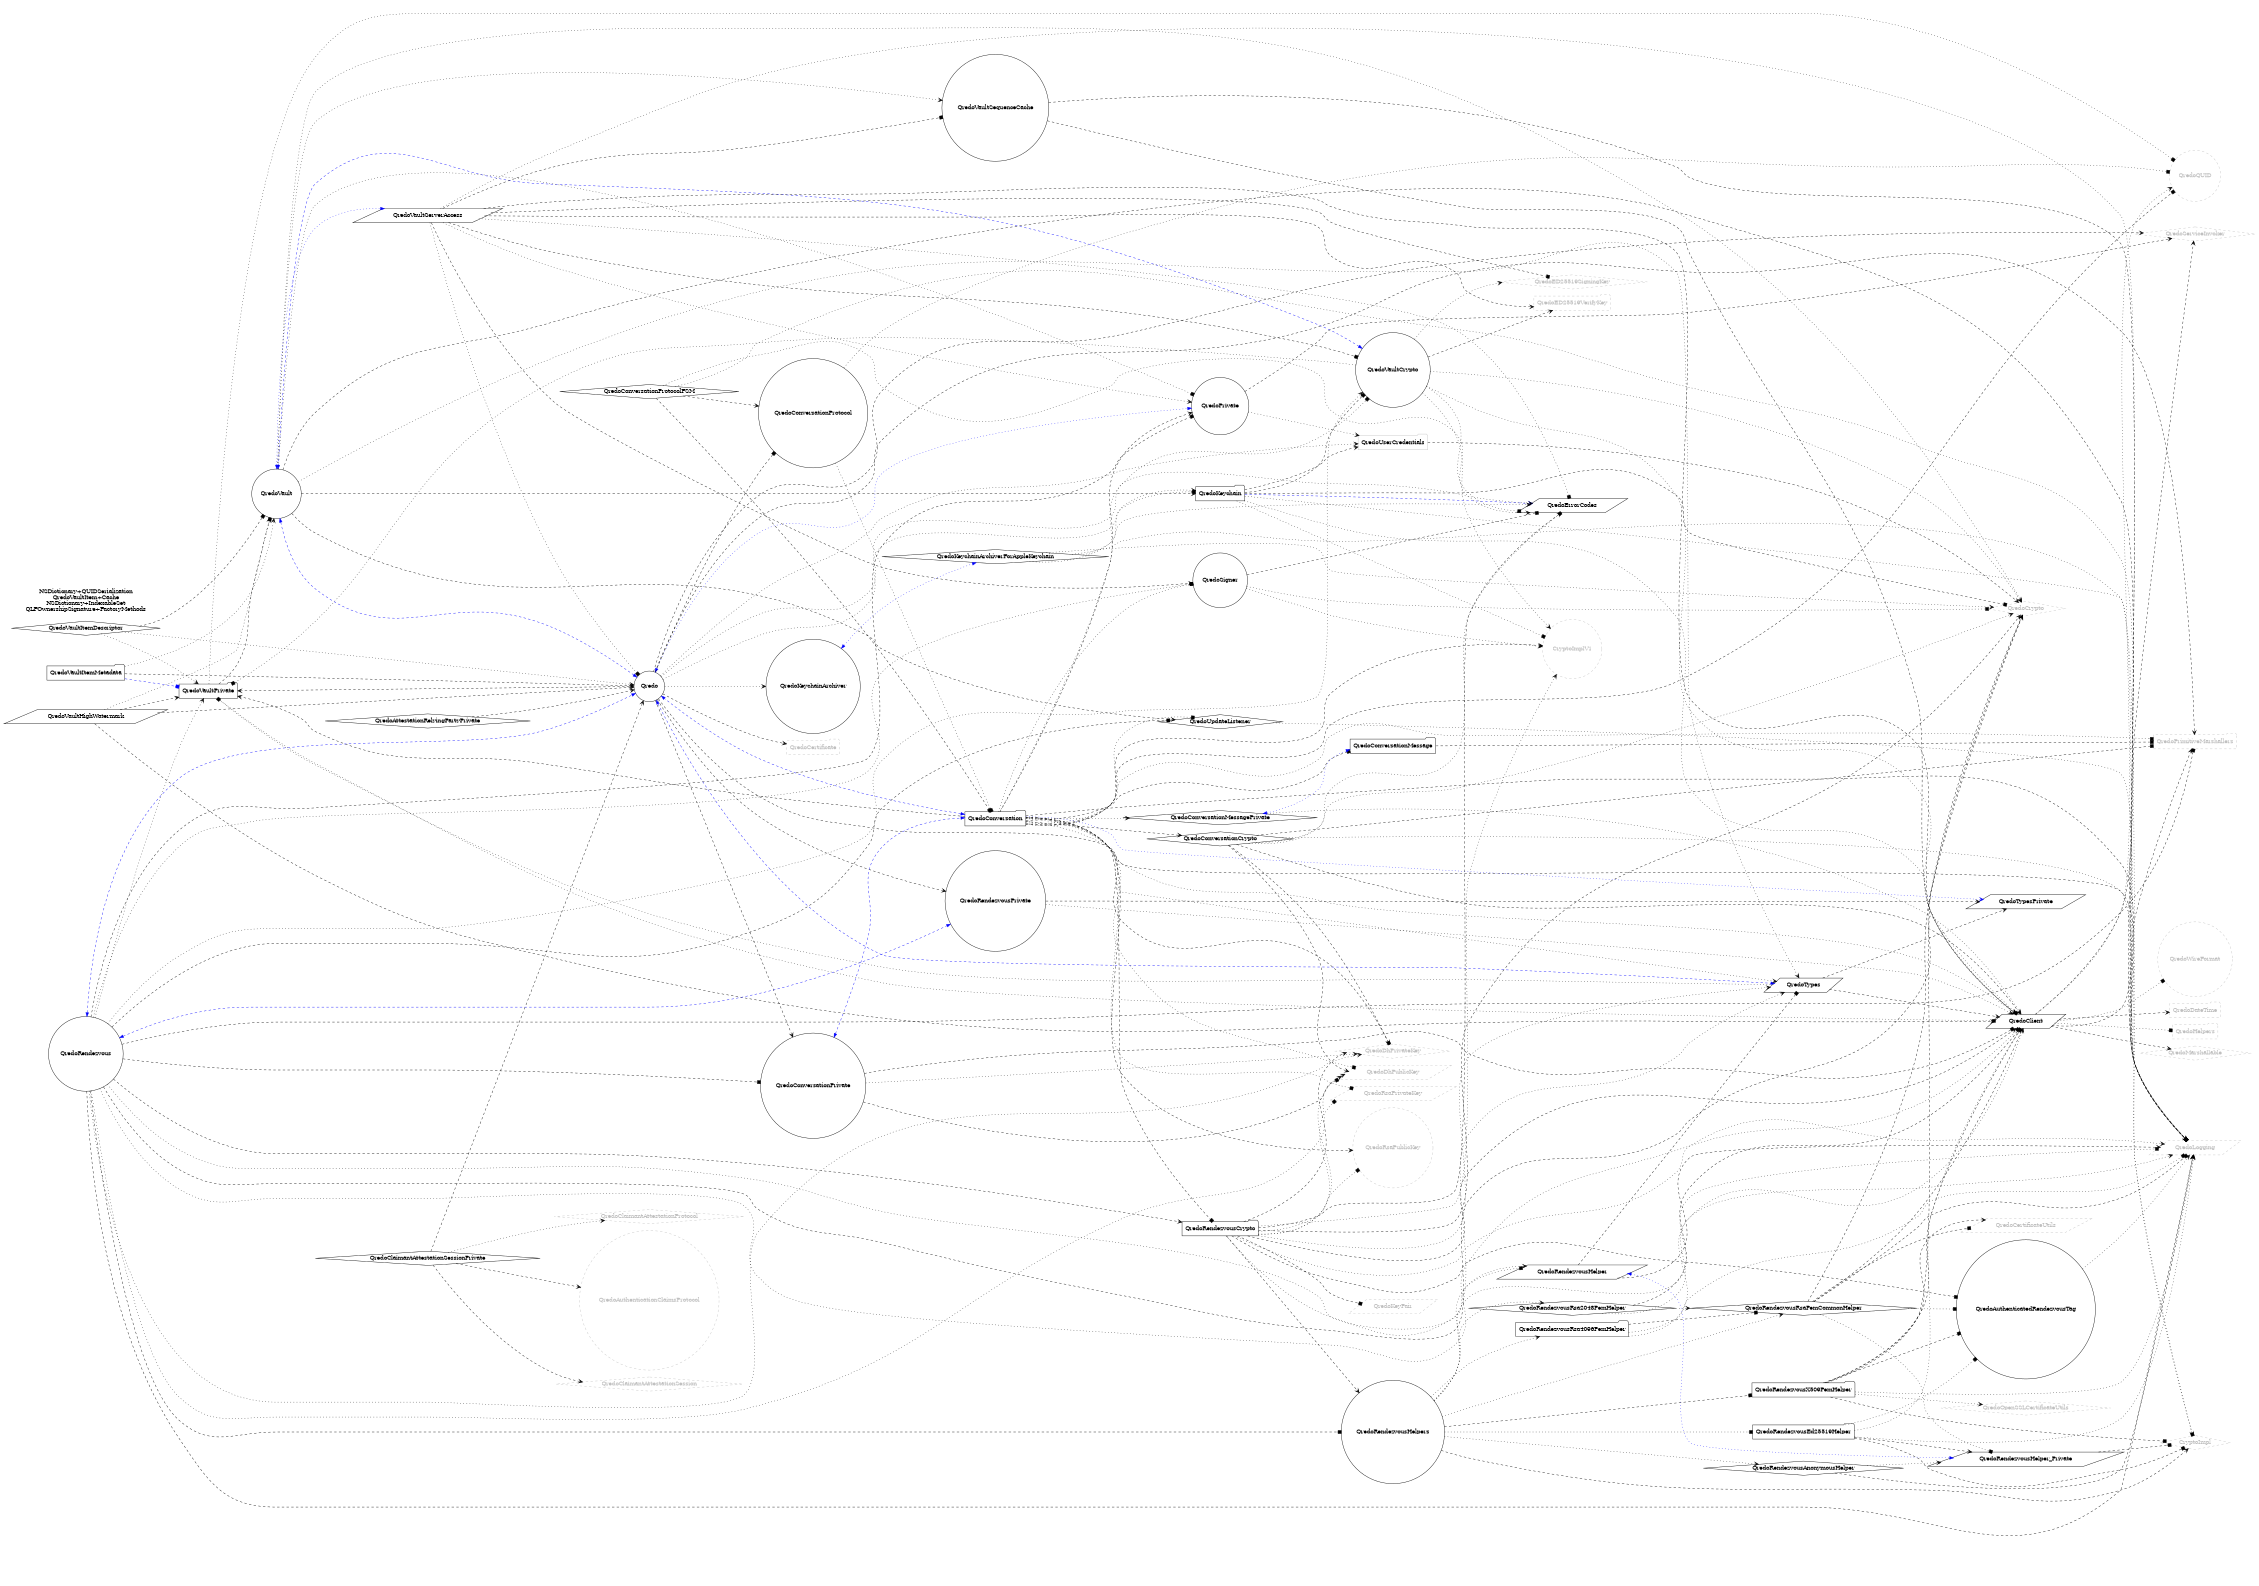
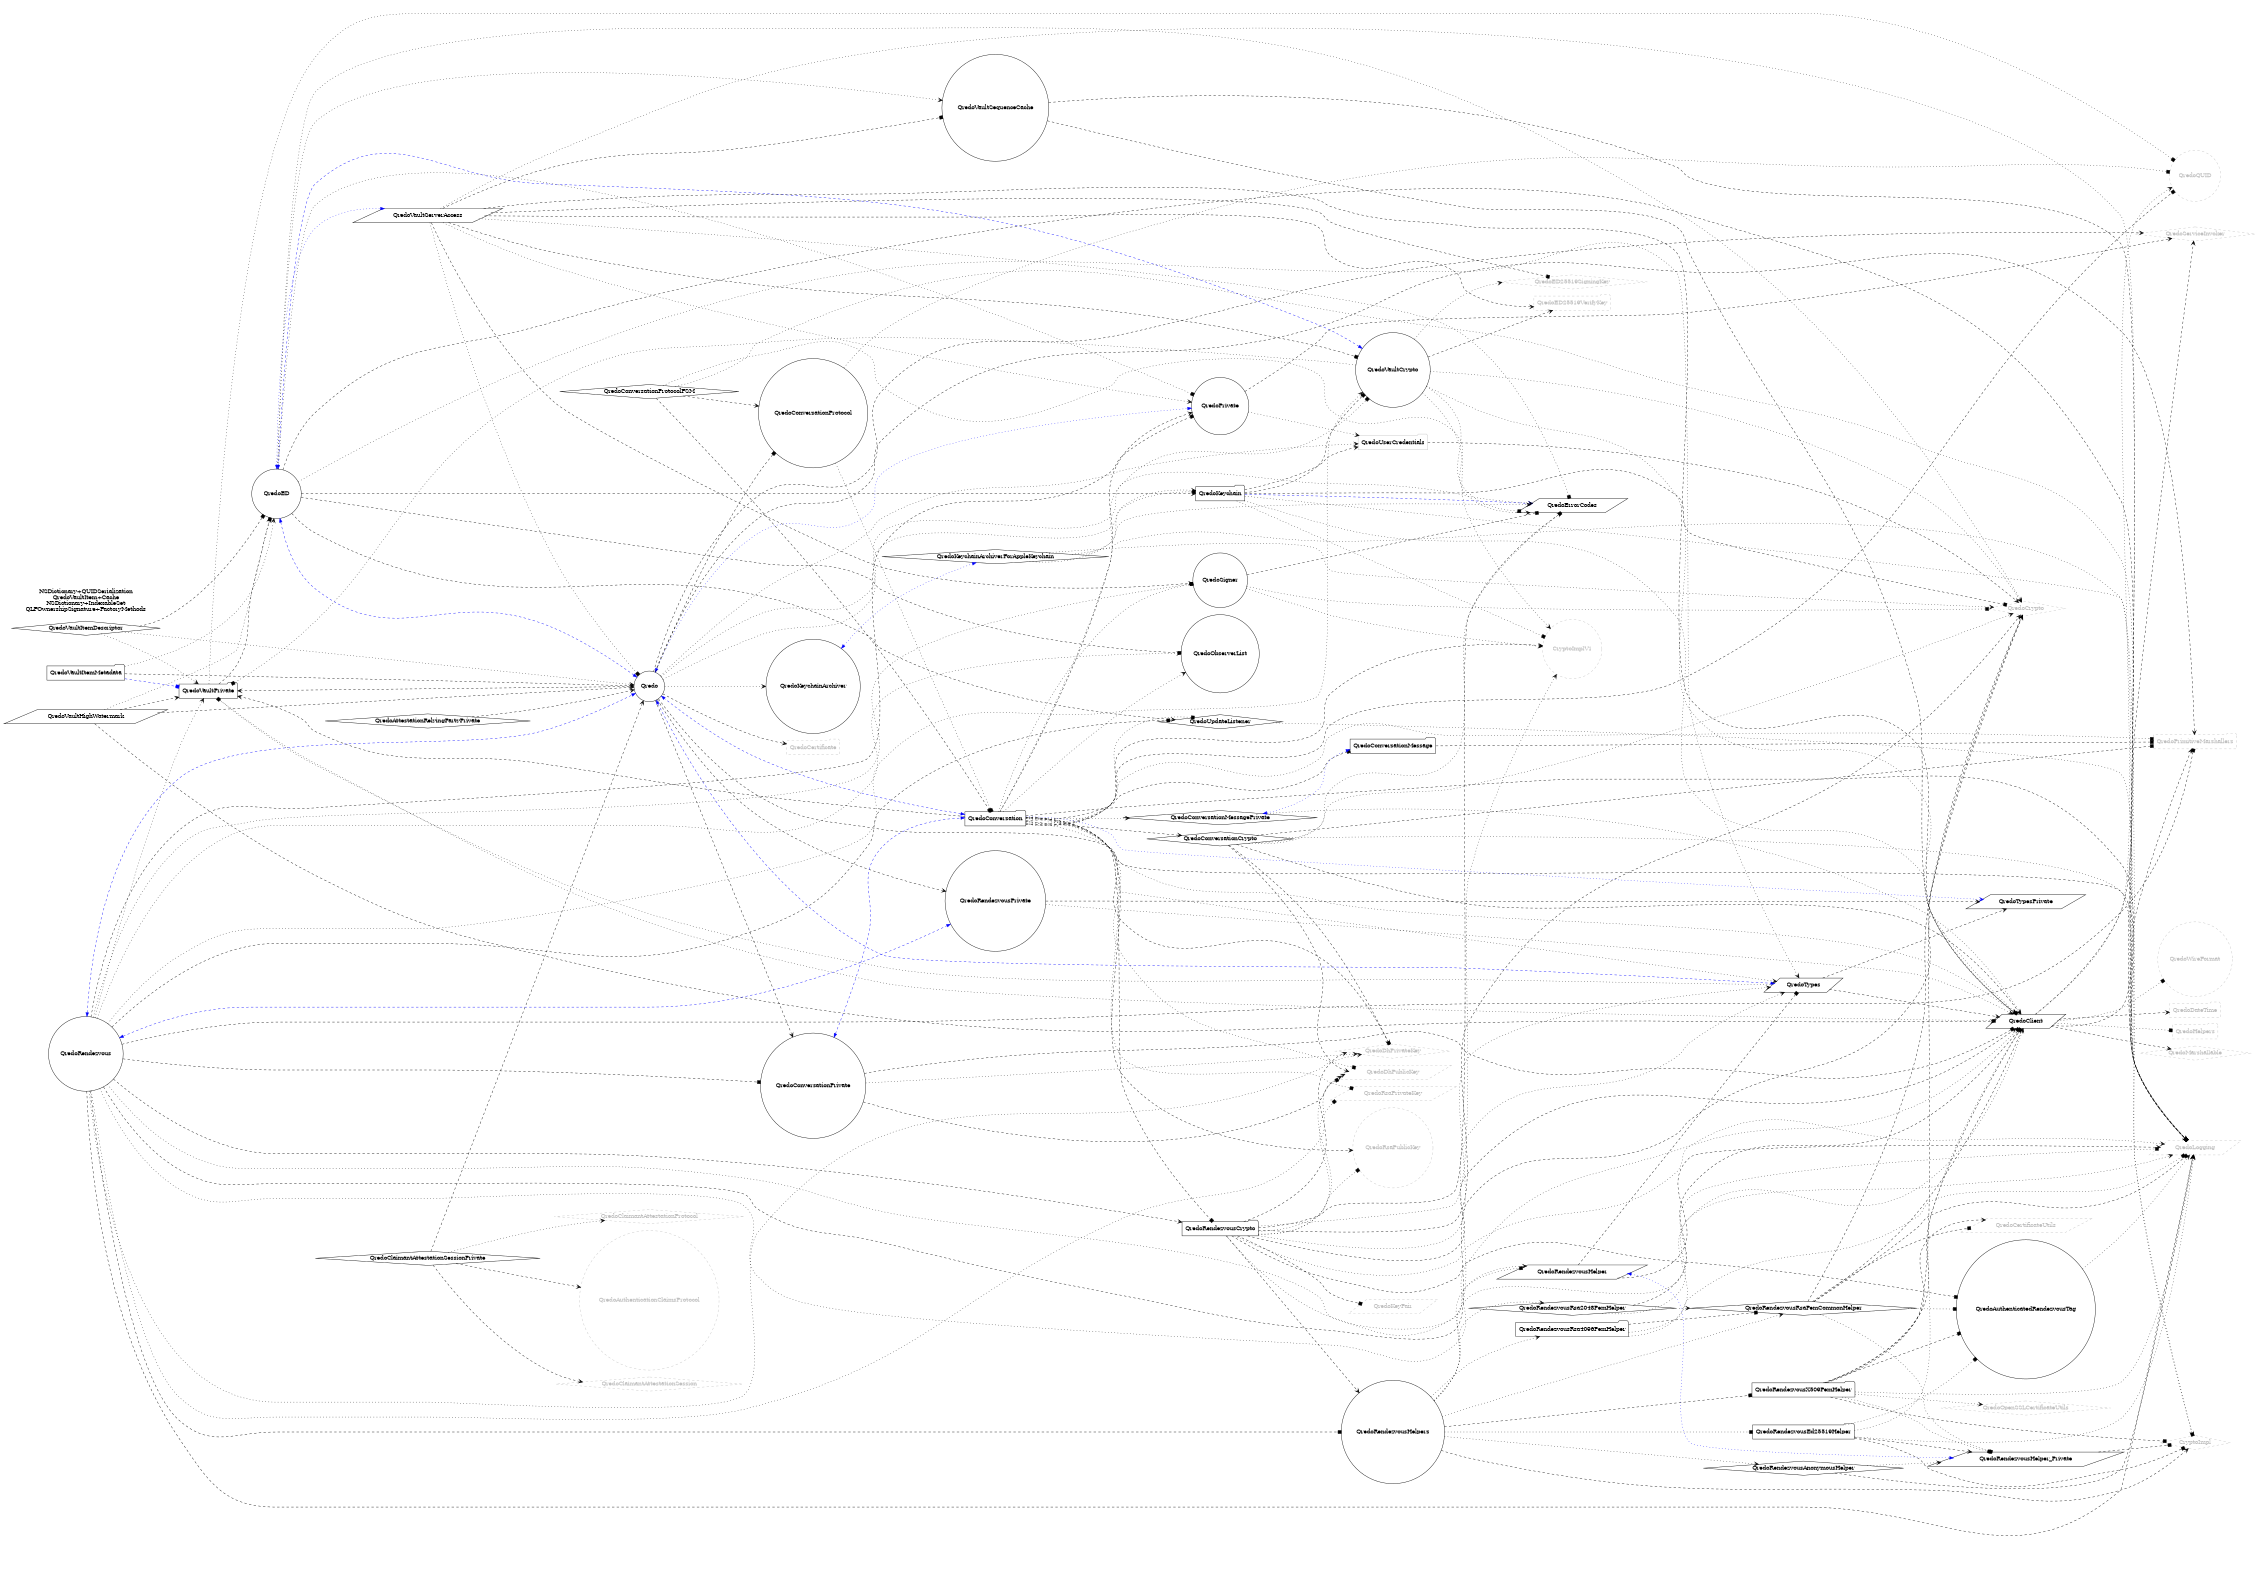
node "QredoVault": label "QredoVault" -> "QredoED"
node "QredoObserverList": added
edge "QredoRendezvousX509PemHelper" -> "QredoRendezvousHelper_Private": added
